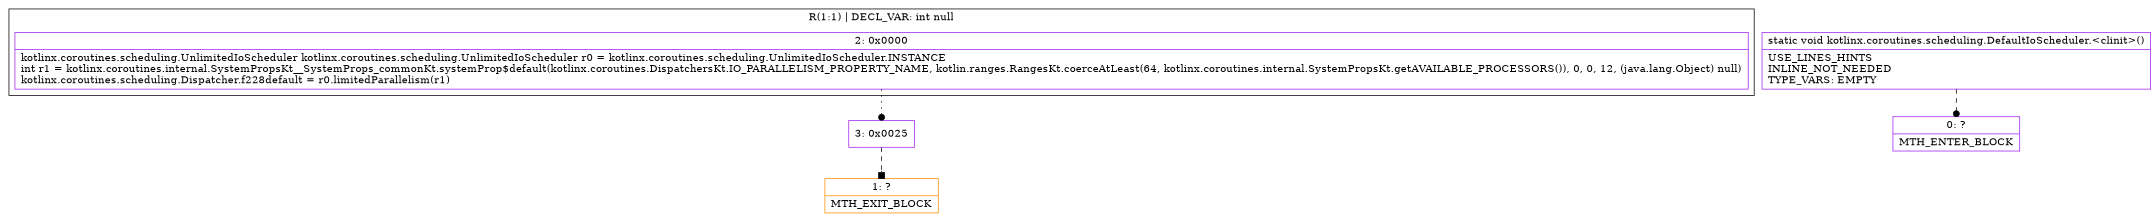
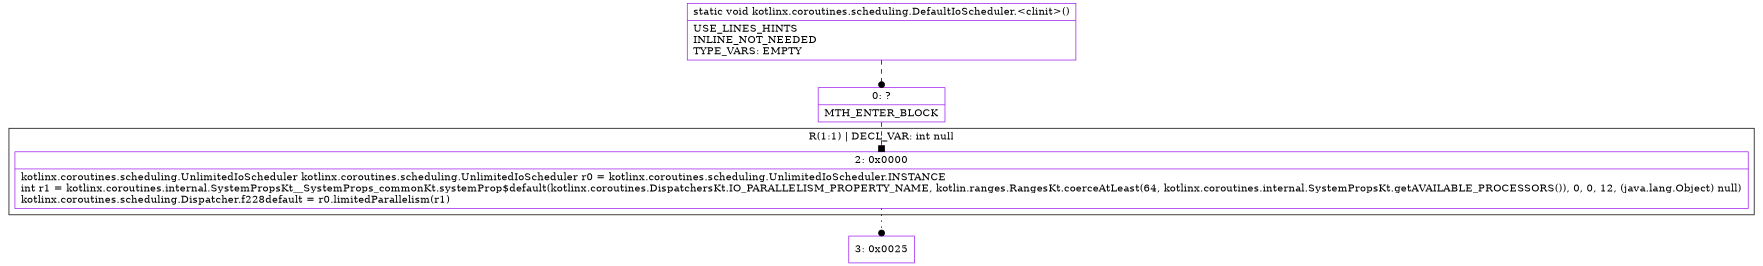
edge "0: ?" -> "2: 0x0000": added
node "1: ?": removed
